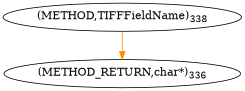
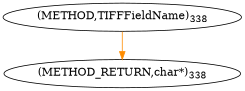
node "(METHOD_RETURN,char*)": text "336" -> "338"
